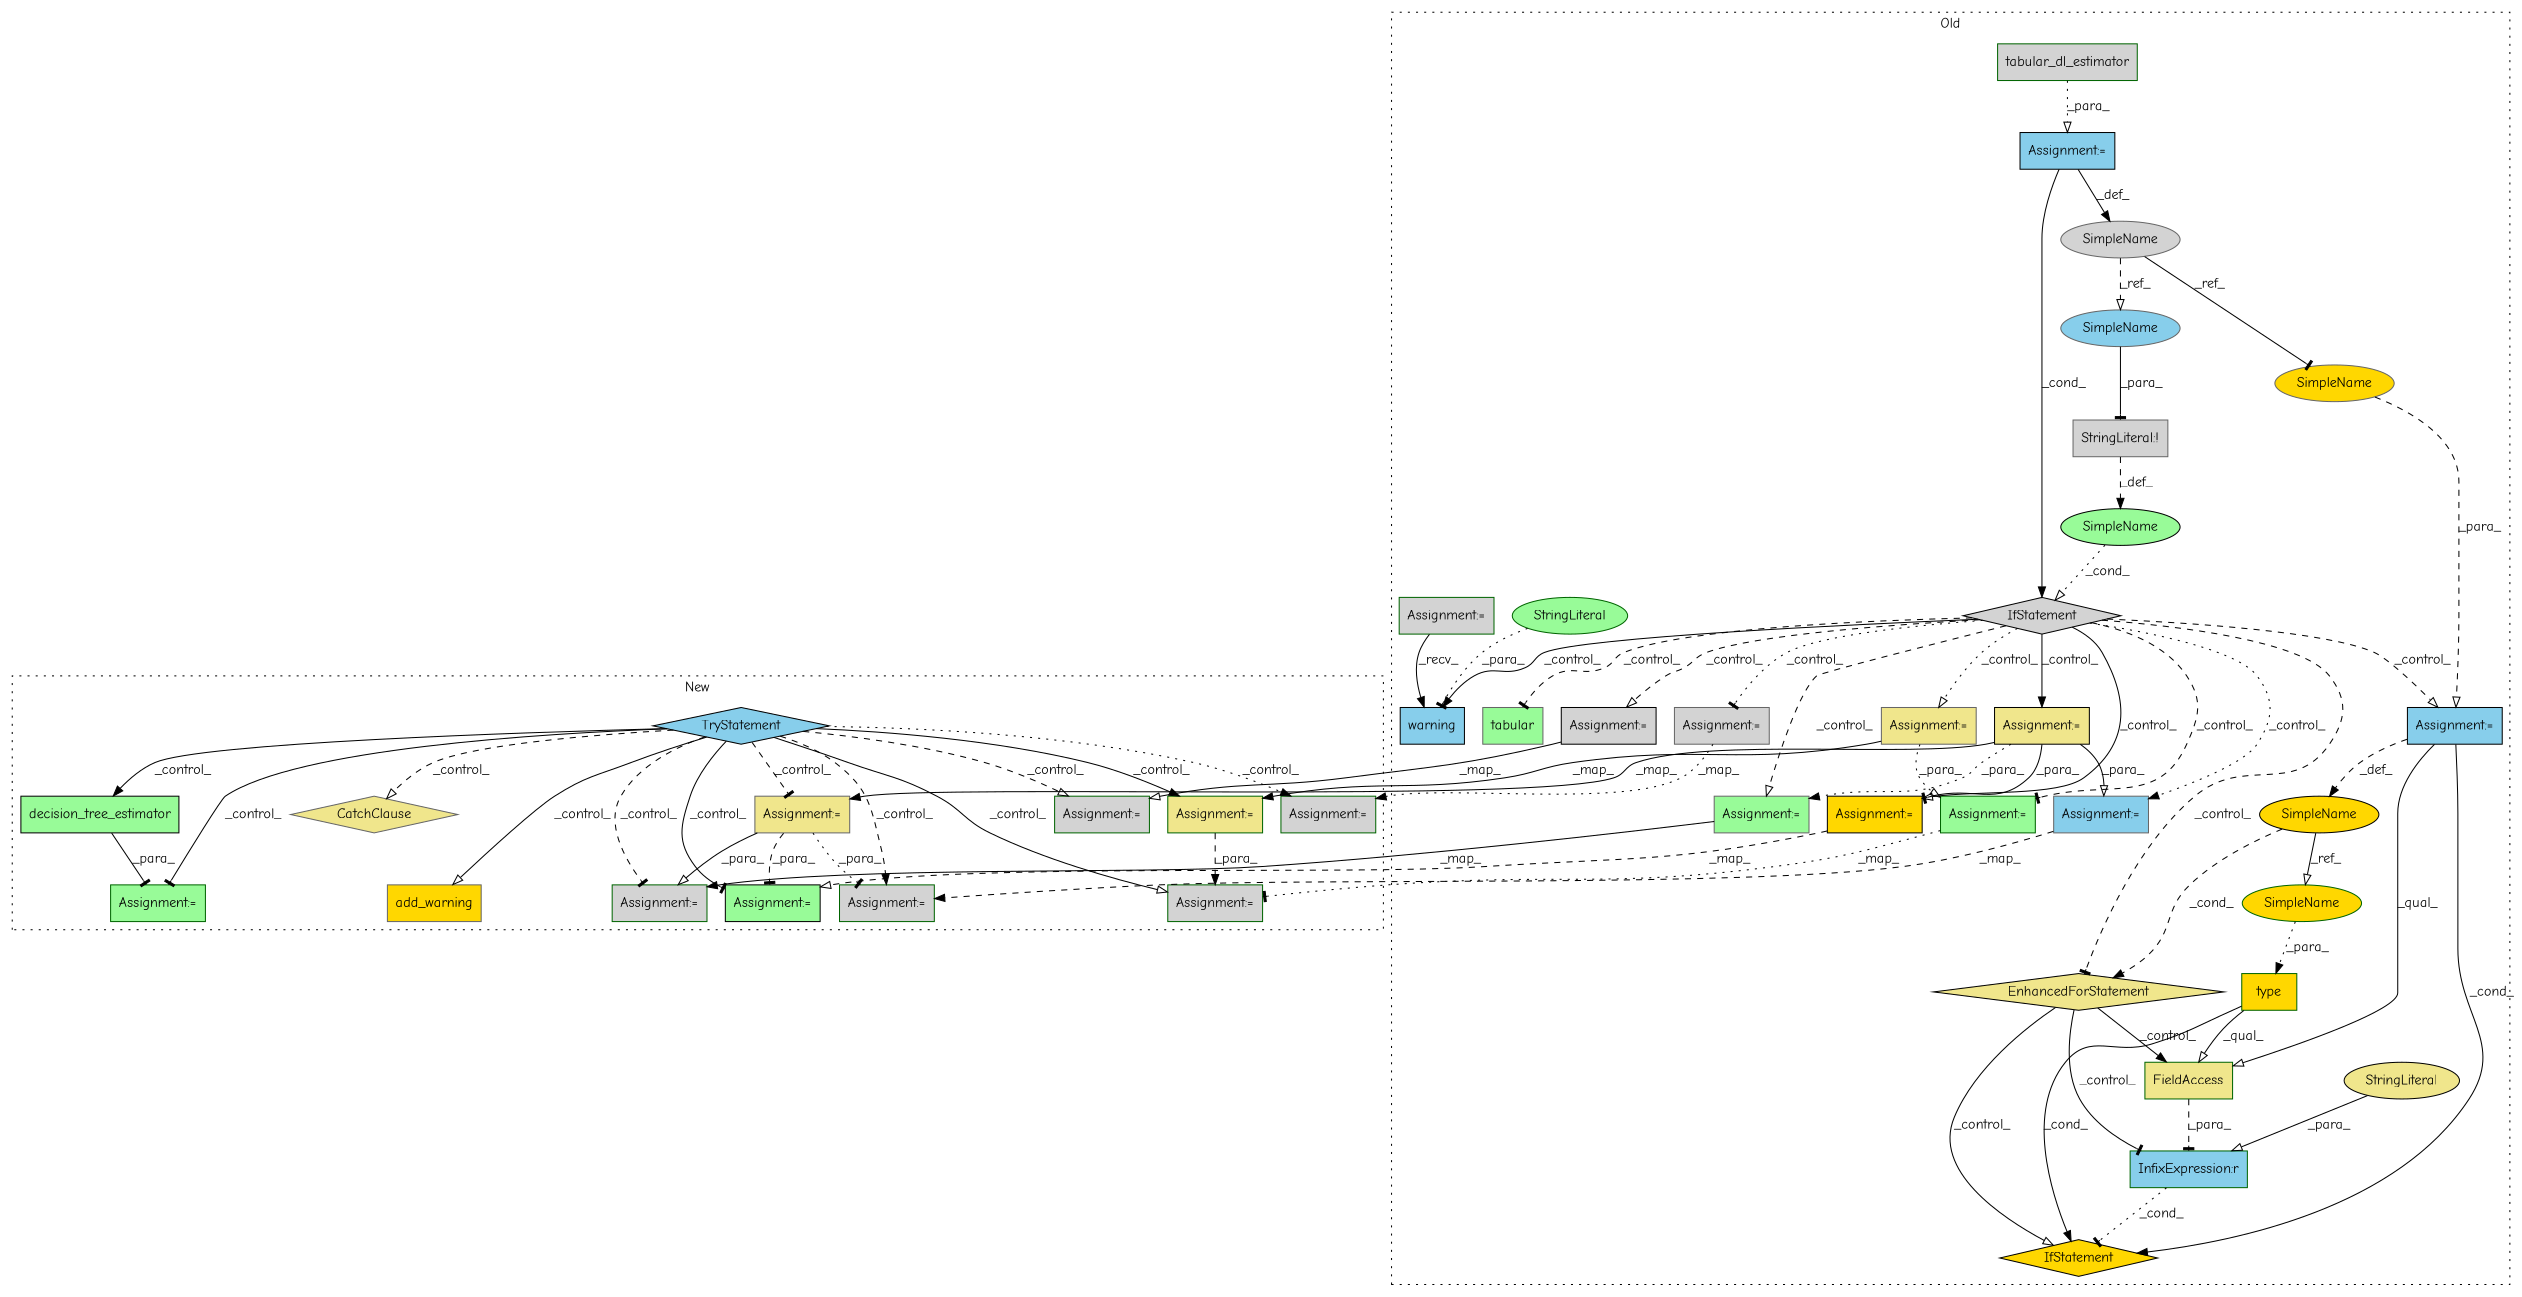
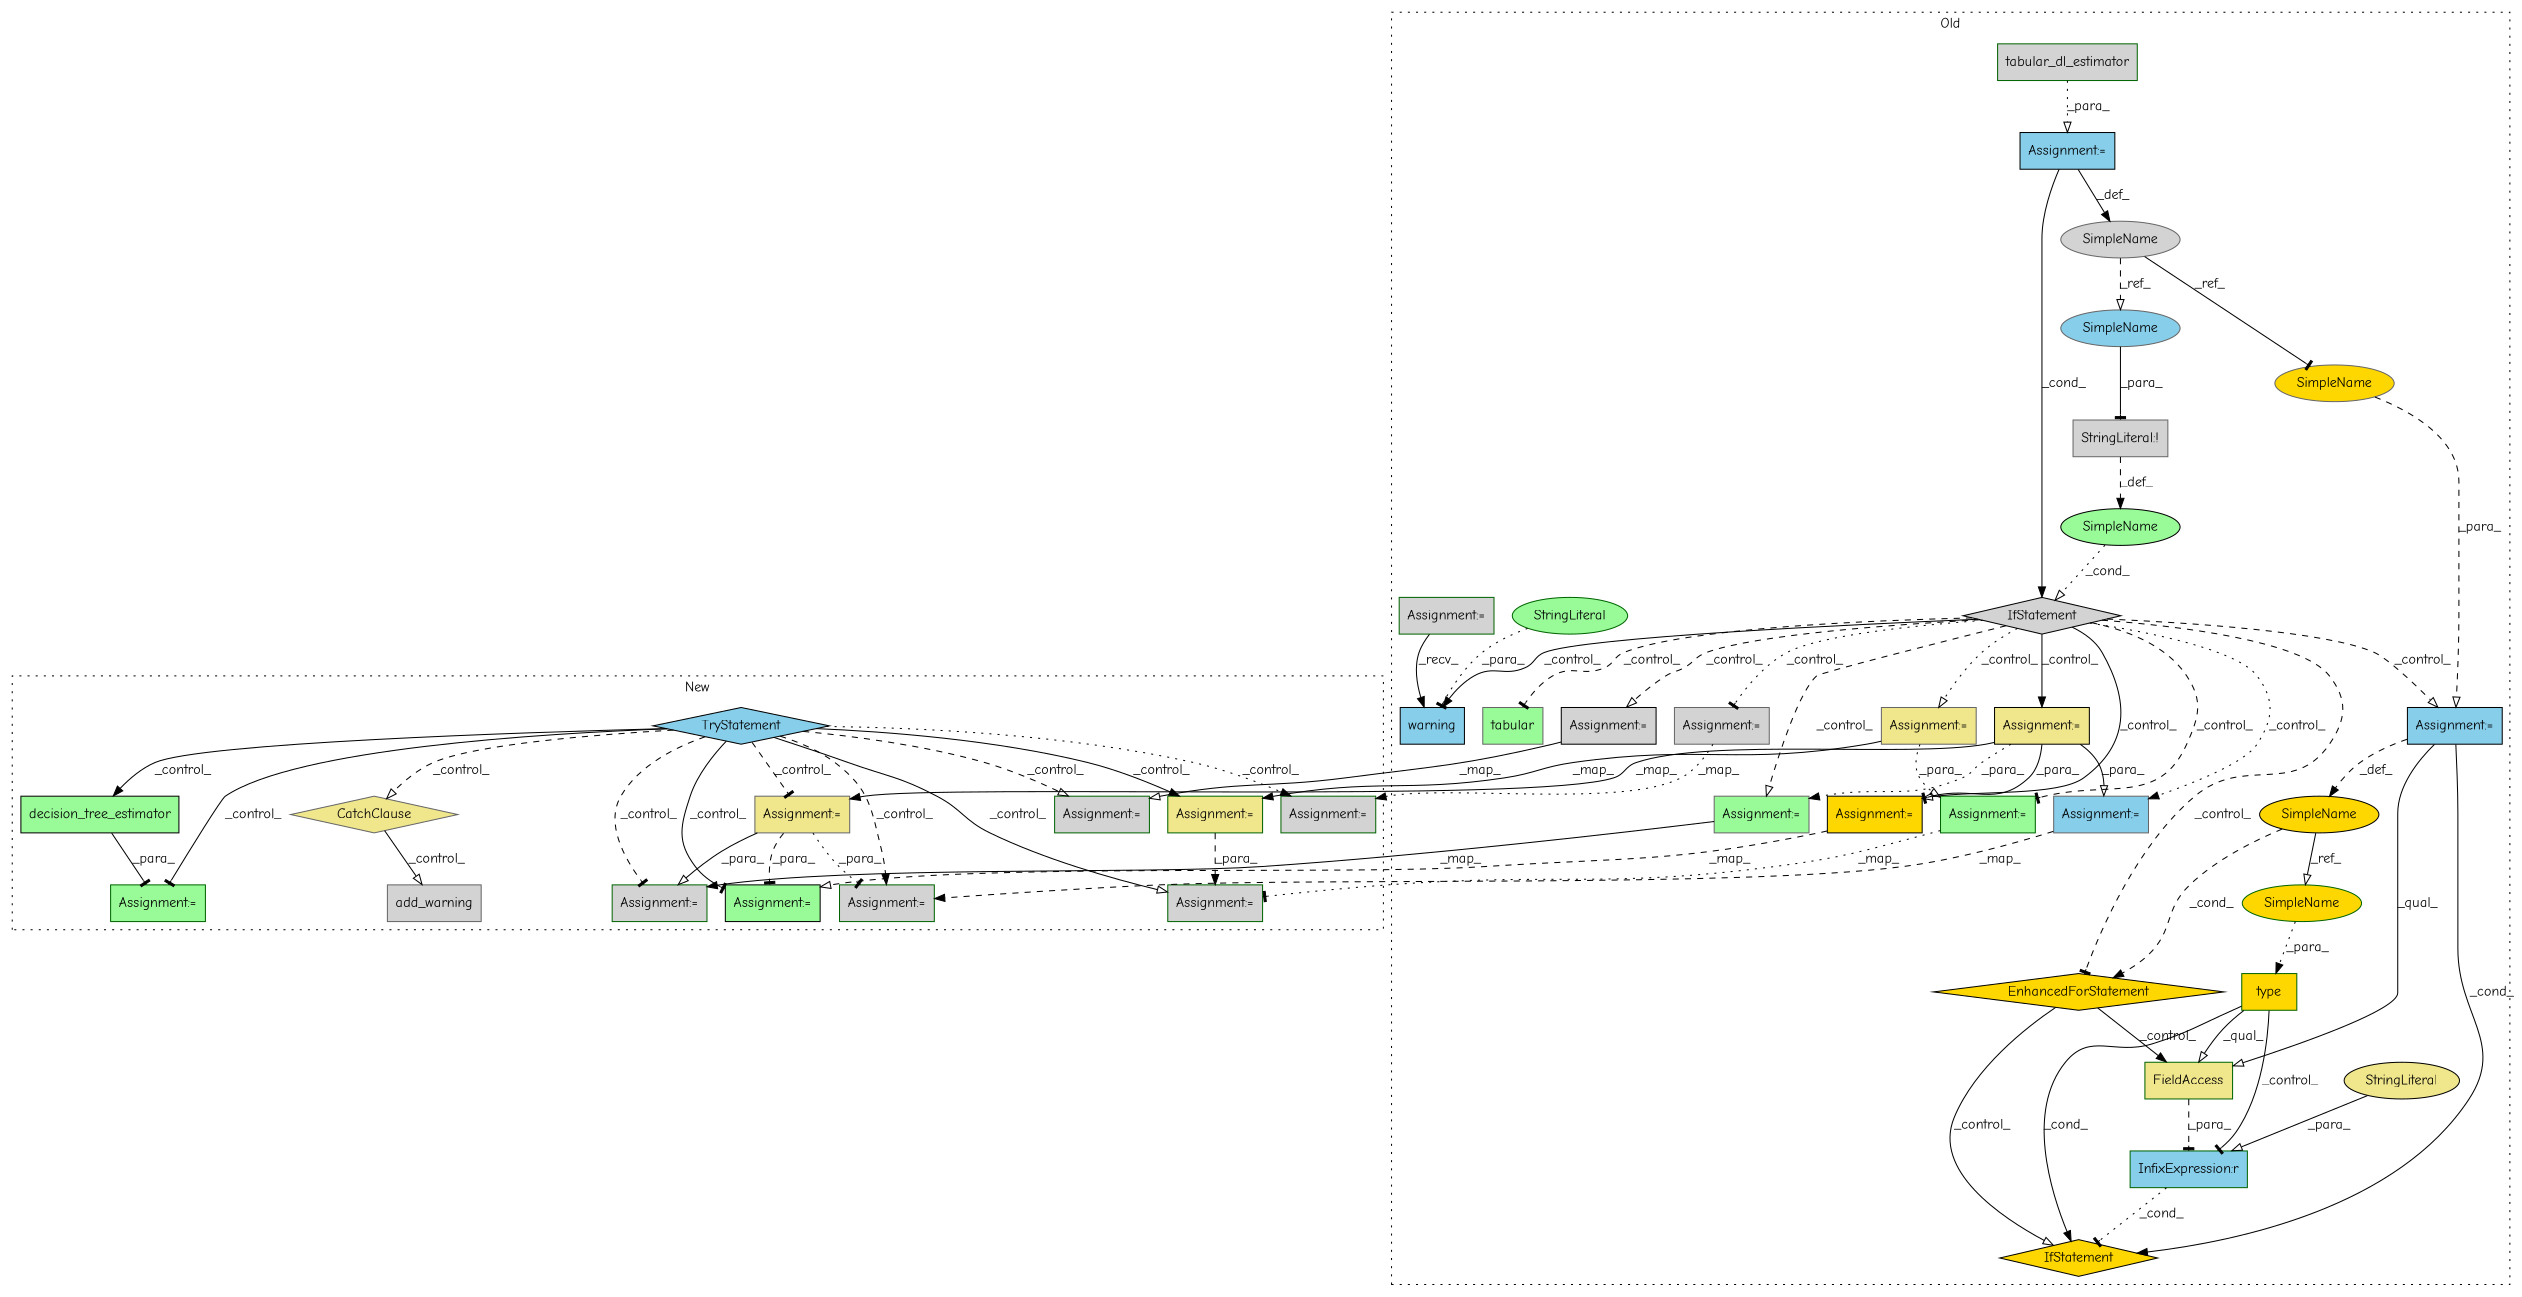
edge "TryStatement" -> "add_warning": now "CatchClause" -> "add_warning"
node "add_warning": fillcolor gold -> lightgrey
node "EnhancedForStatement": fillcolor khaki -> gold
edge "EnhancedForStatement" -> "InfixExpression:r": now "type" -> "InfixExpression:r"
